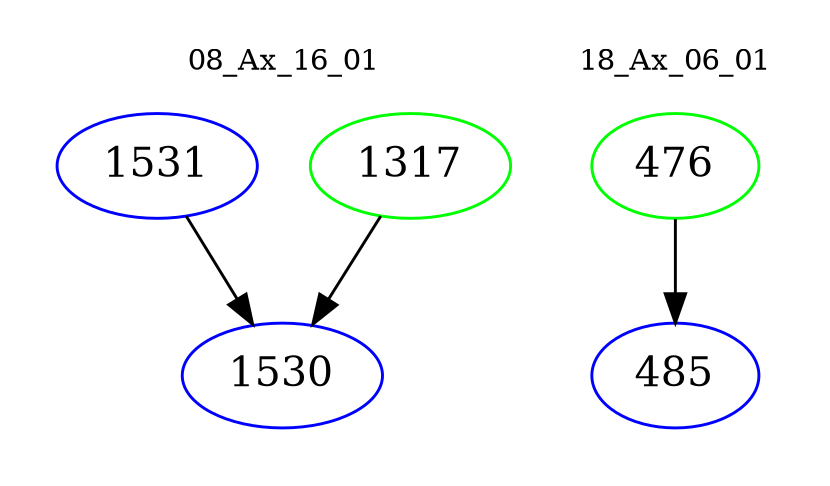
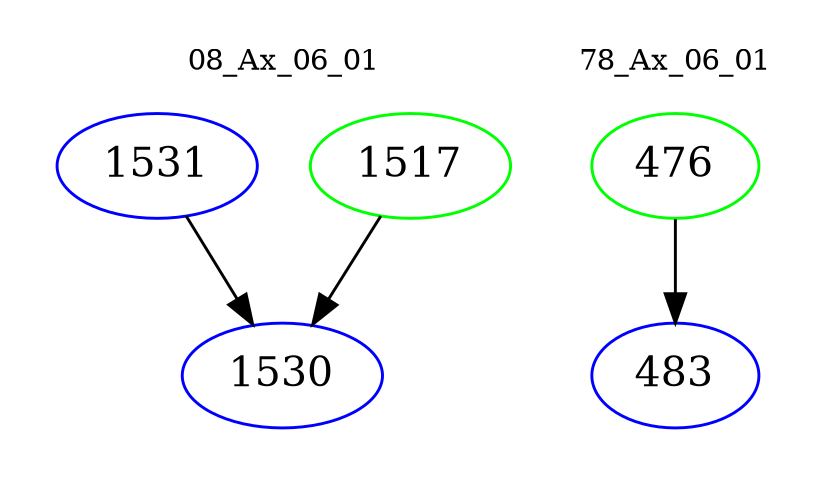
cluster "08_Ax_16_01": label "08_Ax_16_01" -> "08_Ax_06_01"
cluster "18_Ax_06_01": label "18_Ax_06_01" -> "78_Ax_06_01"
node "1317": label "1317" -> "1517"
node "485": label "485" -> "483"
